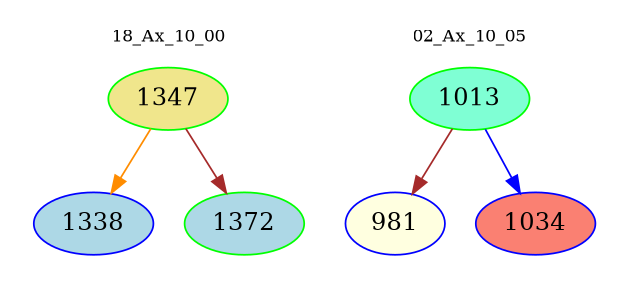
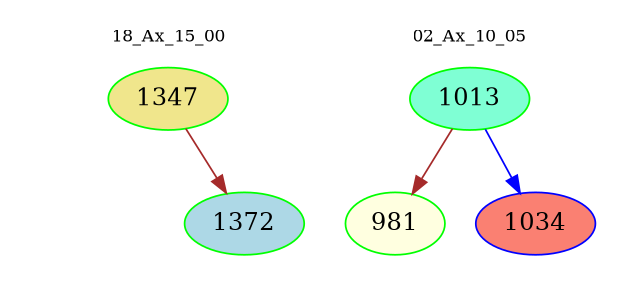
cluster "18_Ax_10_00": label "18_Ax_10_00" -> "18_Ax_15_00"
node "1338": removed
node "981": color blue -> green
